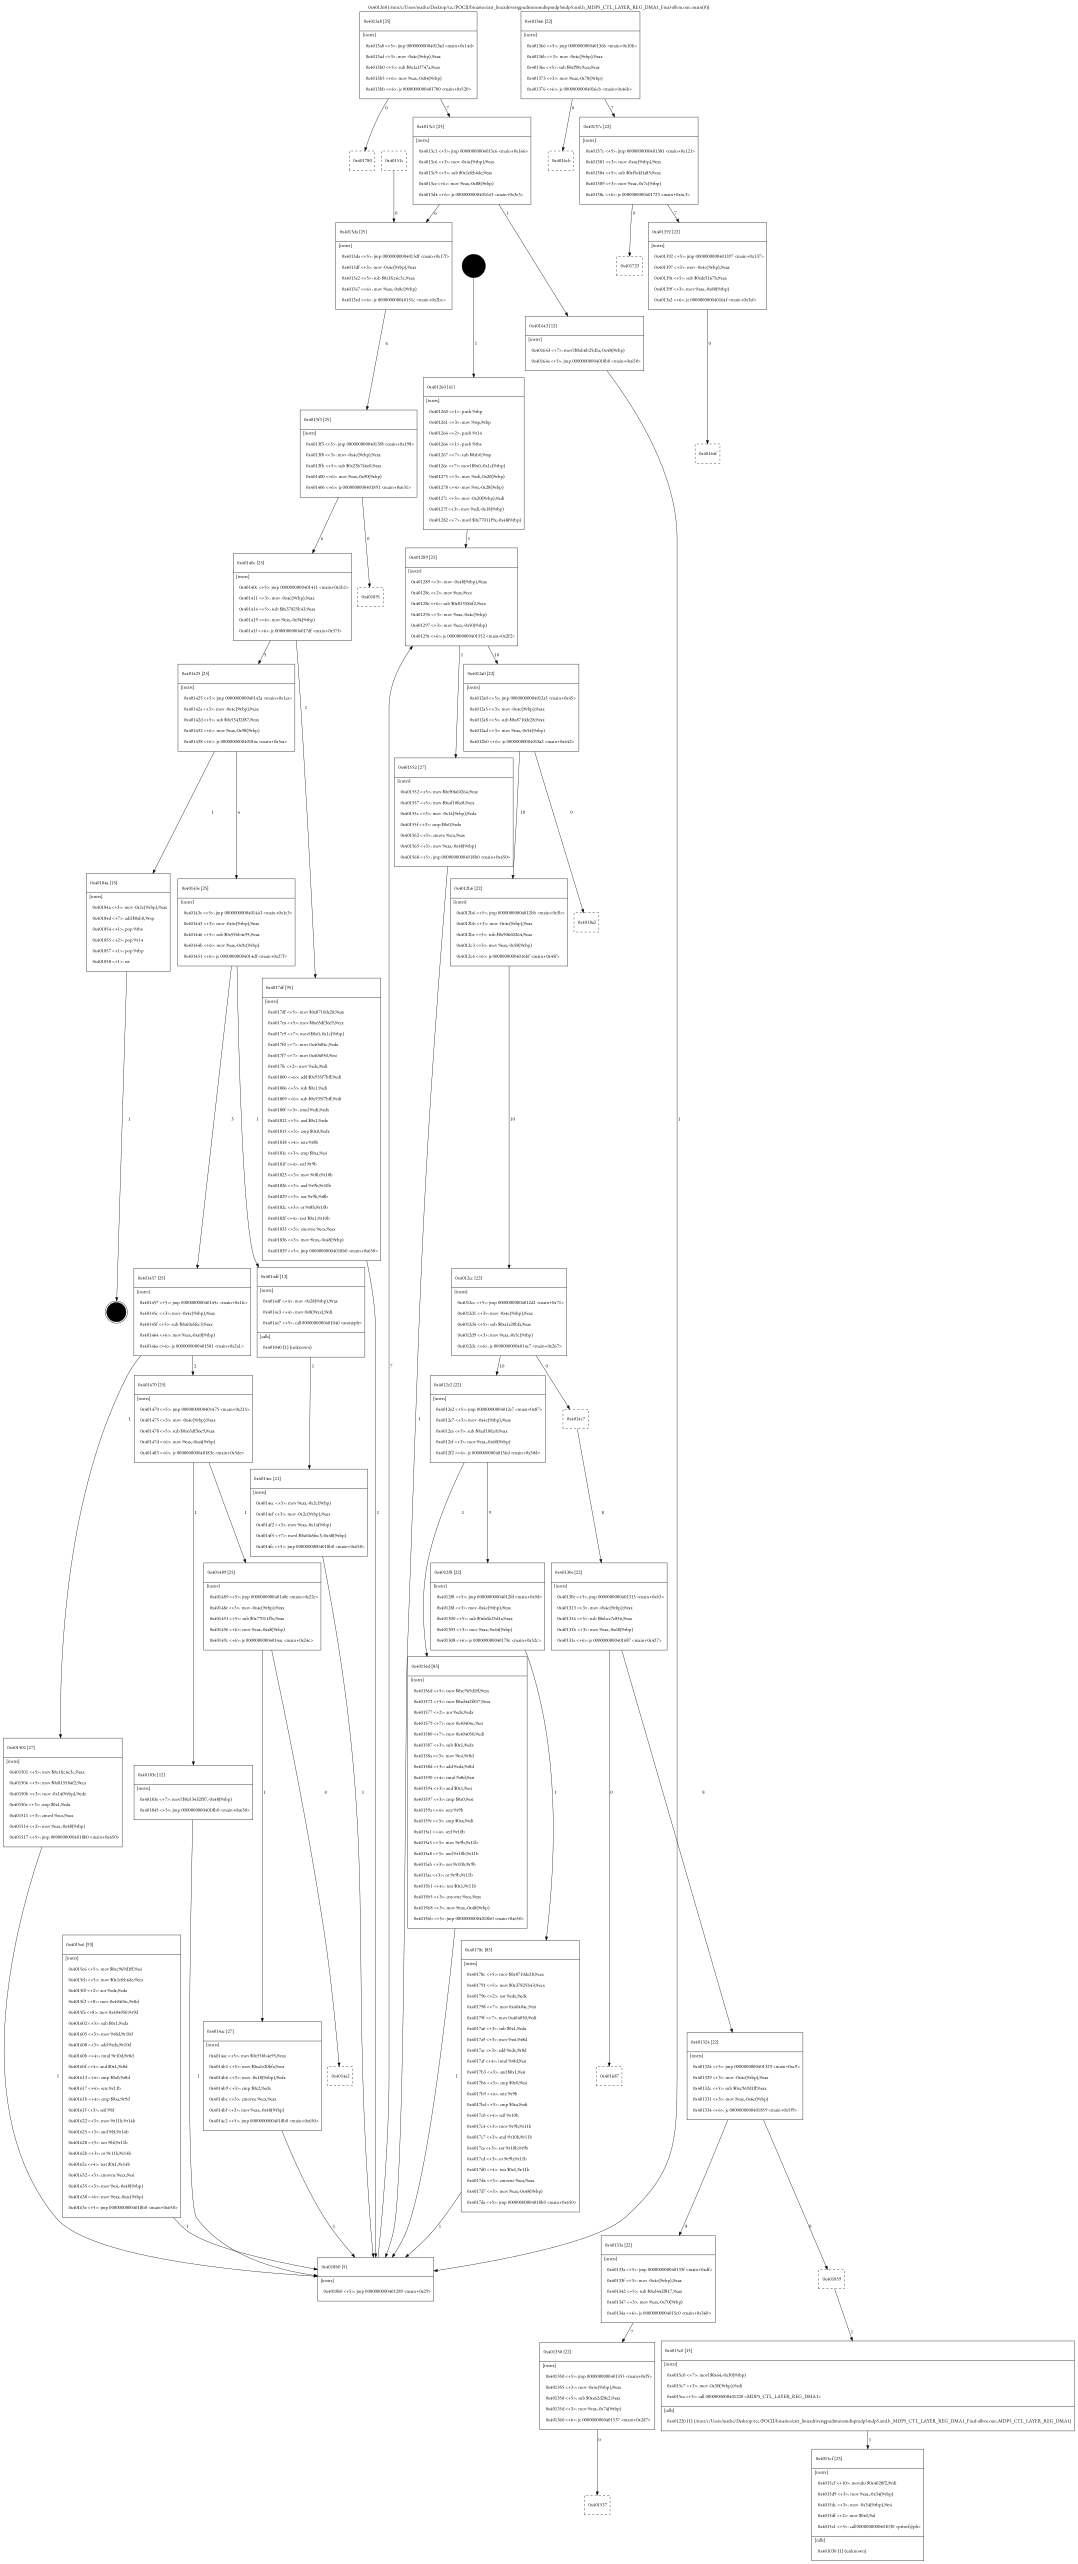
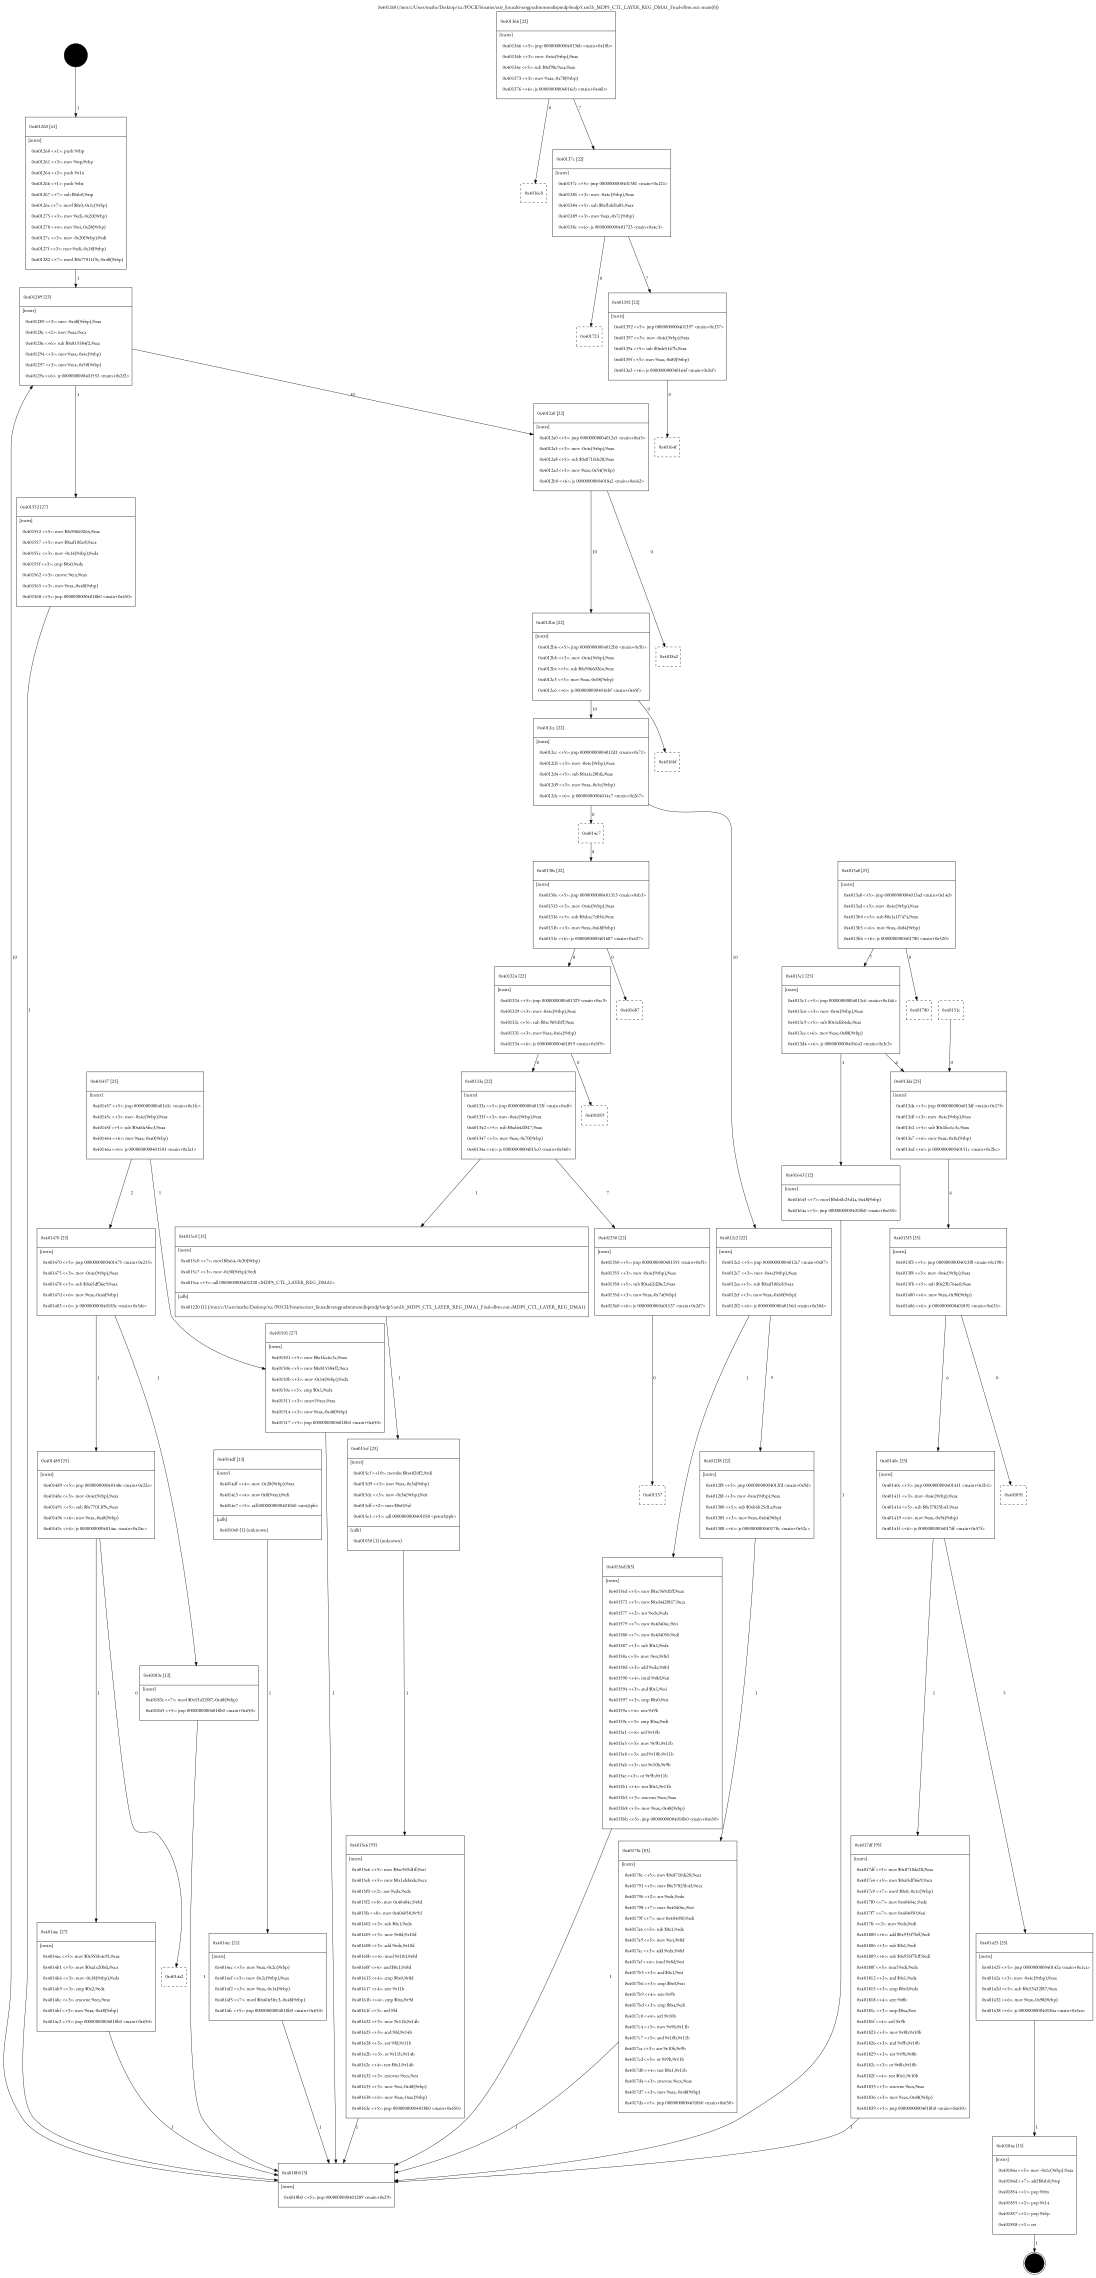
node "0x4016bf": added
node "0x40143e [25]": removed
edge "0x4018b0 [5]" -> "0x401289 [23]": label " 7" -> " 10"
edge "0x4015cf [23]" -> "0x4015e6 [93]": added, label "1"
edge "0x401859" -> "0x4015c0 [15]": now "0x40133a [22]" -> "0x4015c0 [15]"
